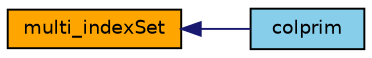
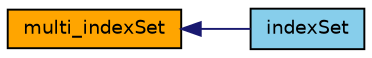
node "colprim": label "colprim" -> "indexSet"
